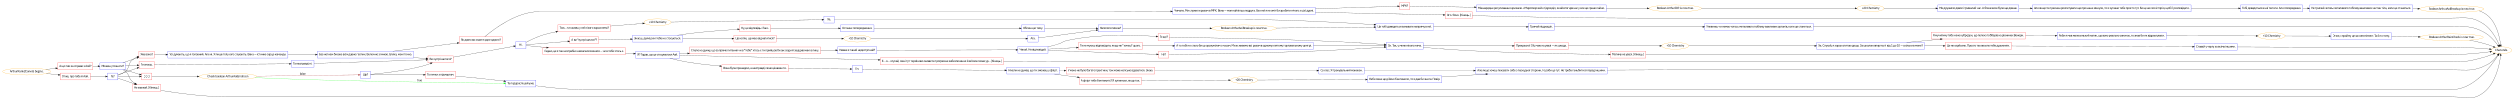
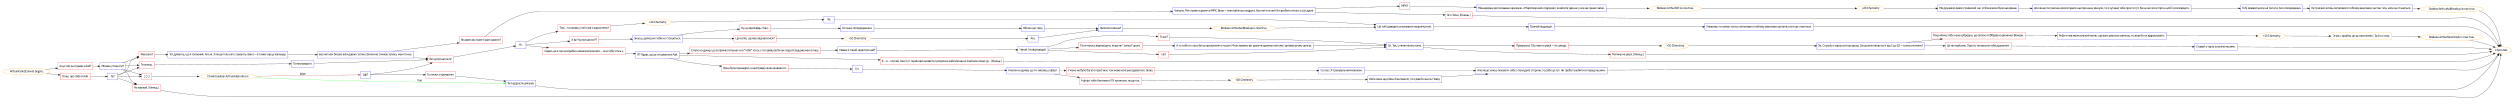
node "Отже, сприйму це за комплімент. Та й по тому.": color blue -> orange
